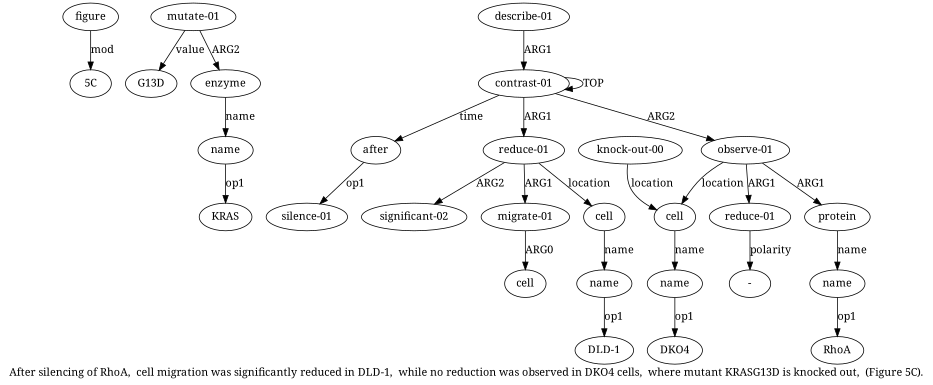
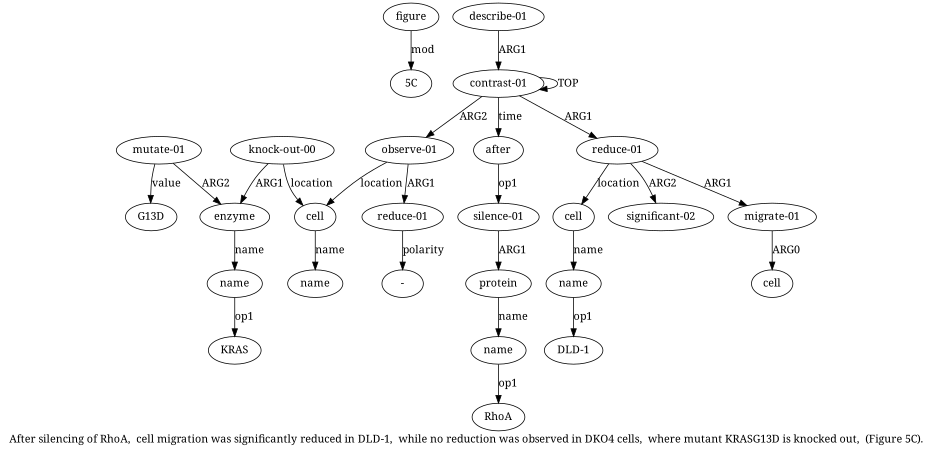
edge "knock-out-00" -> "enzyme": added, label "ARG1"
edge "observe-01" -> "protein": now "silence-01" -> "protein"
node "DKO4": removed
